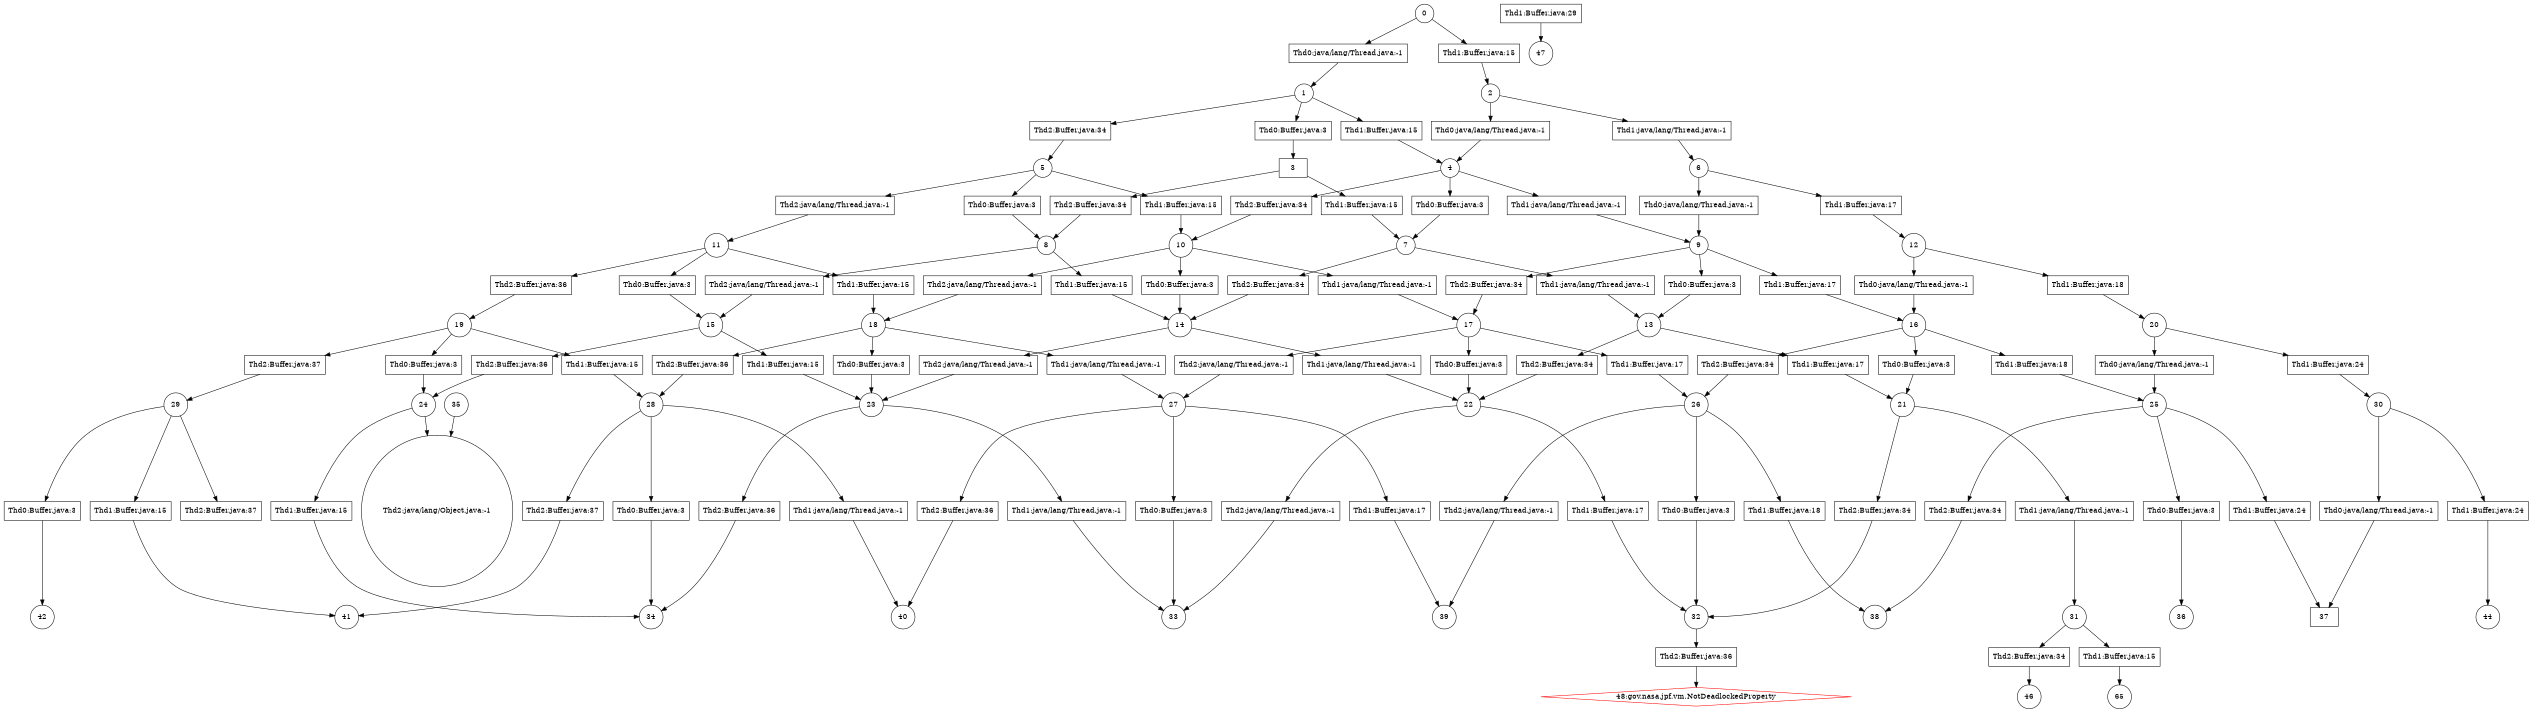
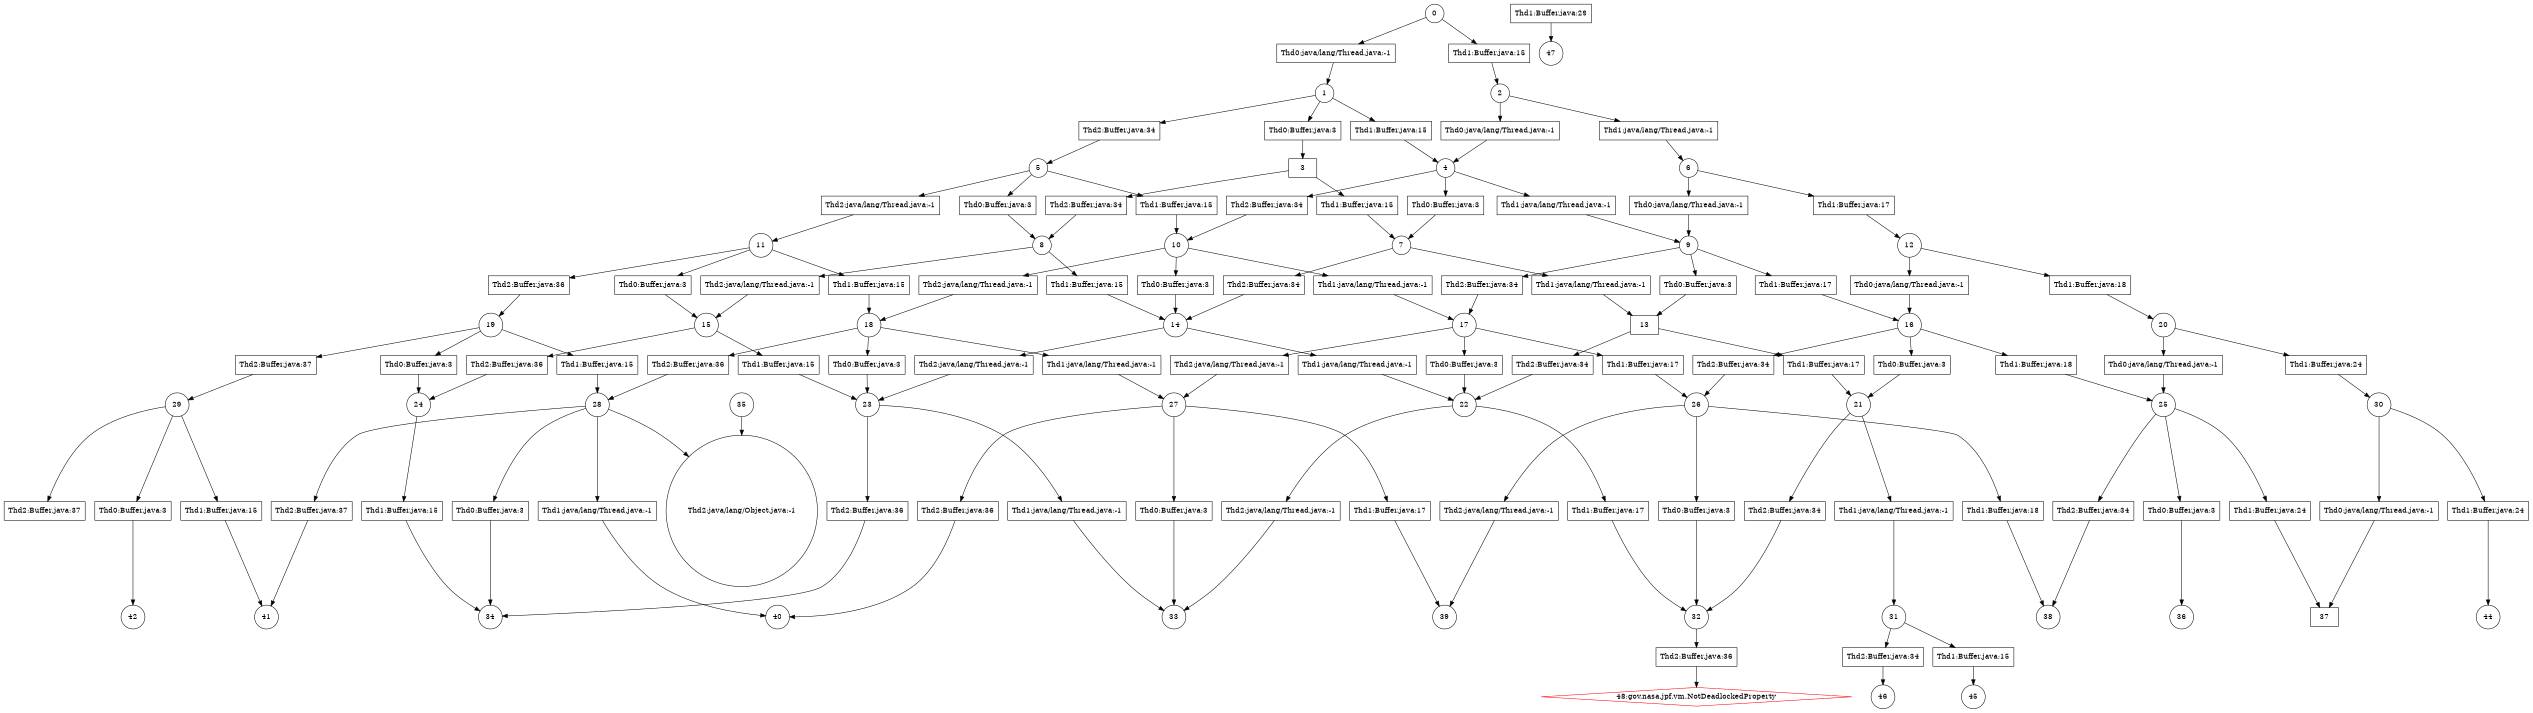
node "13": shape circle -> box
edge "24" -> "Thd2:java/lang/Object.java:-1": now "28" -> "Thd2:java/lang/Object.java:-1"
node "65": label "65" -> "45"
